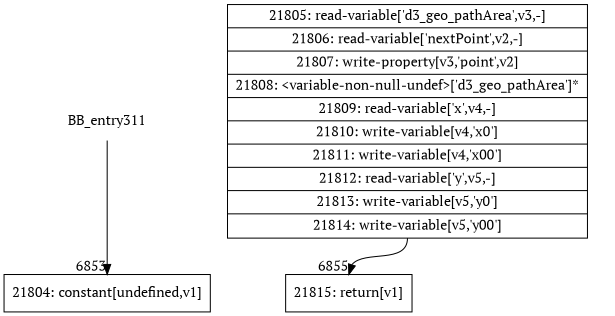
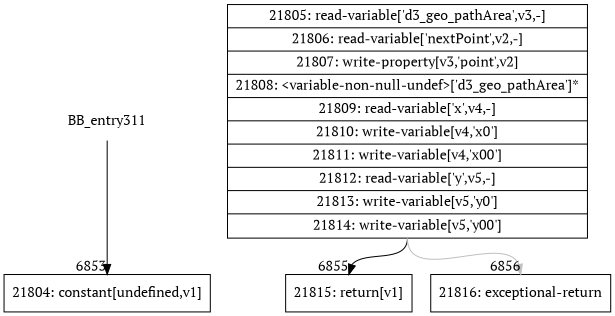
node "21816: exceptional-return": added
